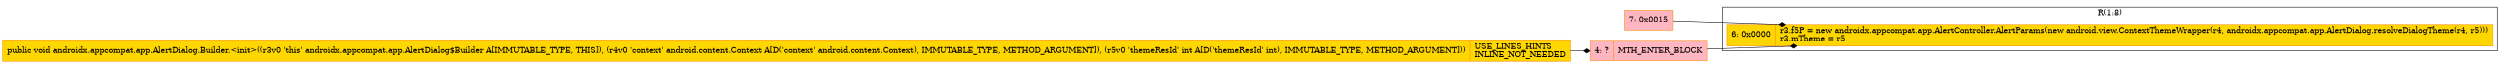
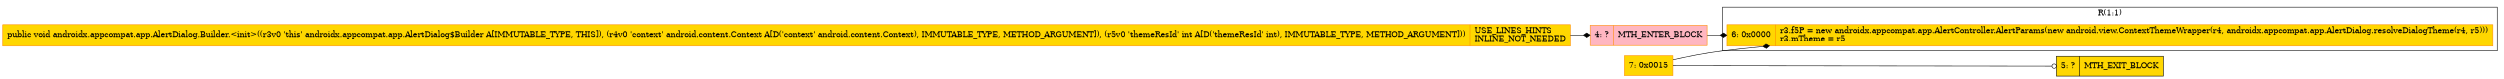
cluster "R(1:8)": label "R(1:8)" -> "R(1:1)"
node "7: 0x0015": fillcolor lightpink -> gold
node "5: ?": added
